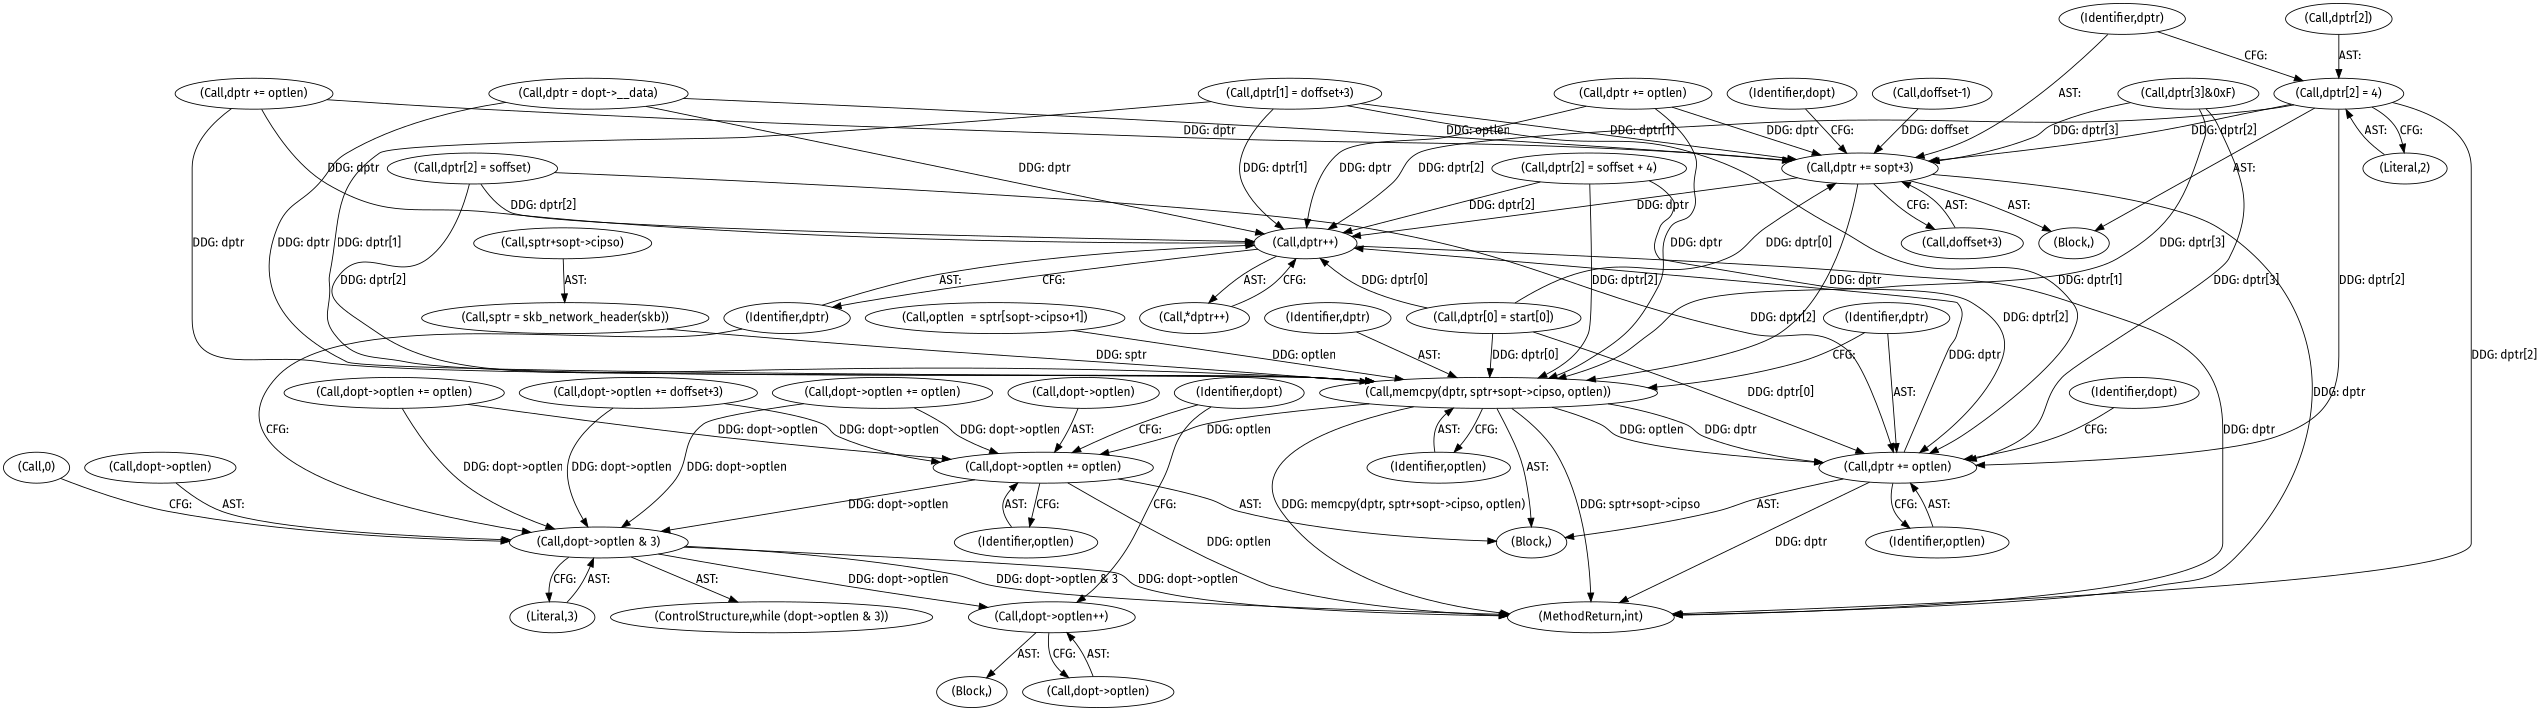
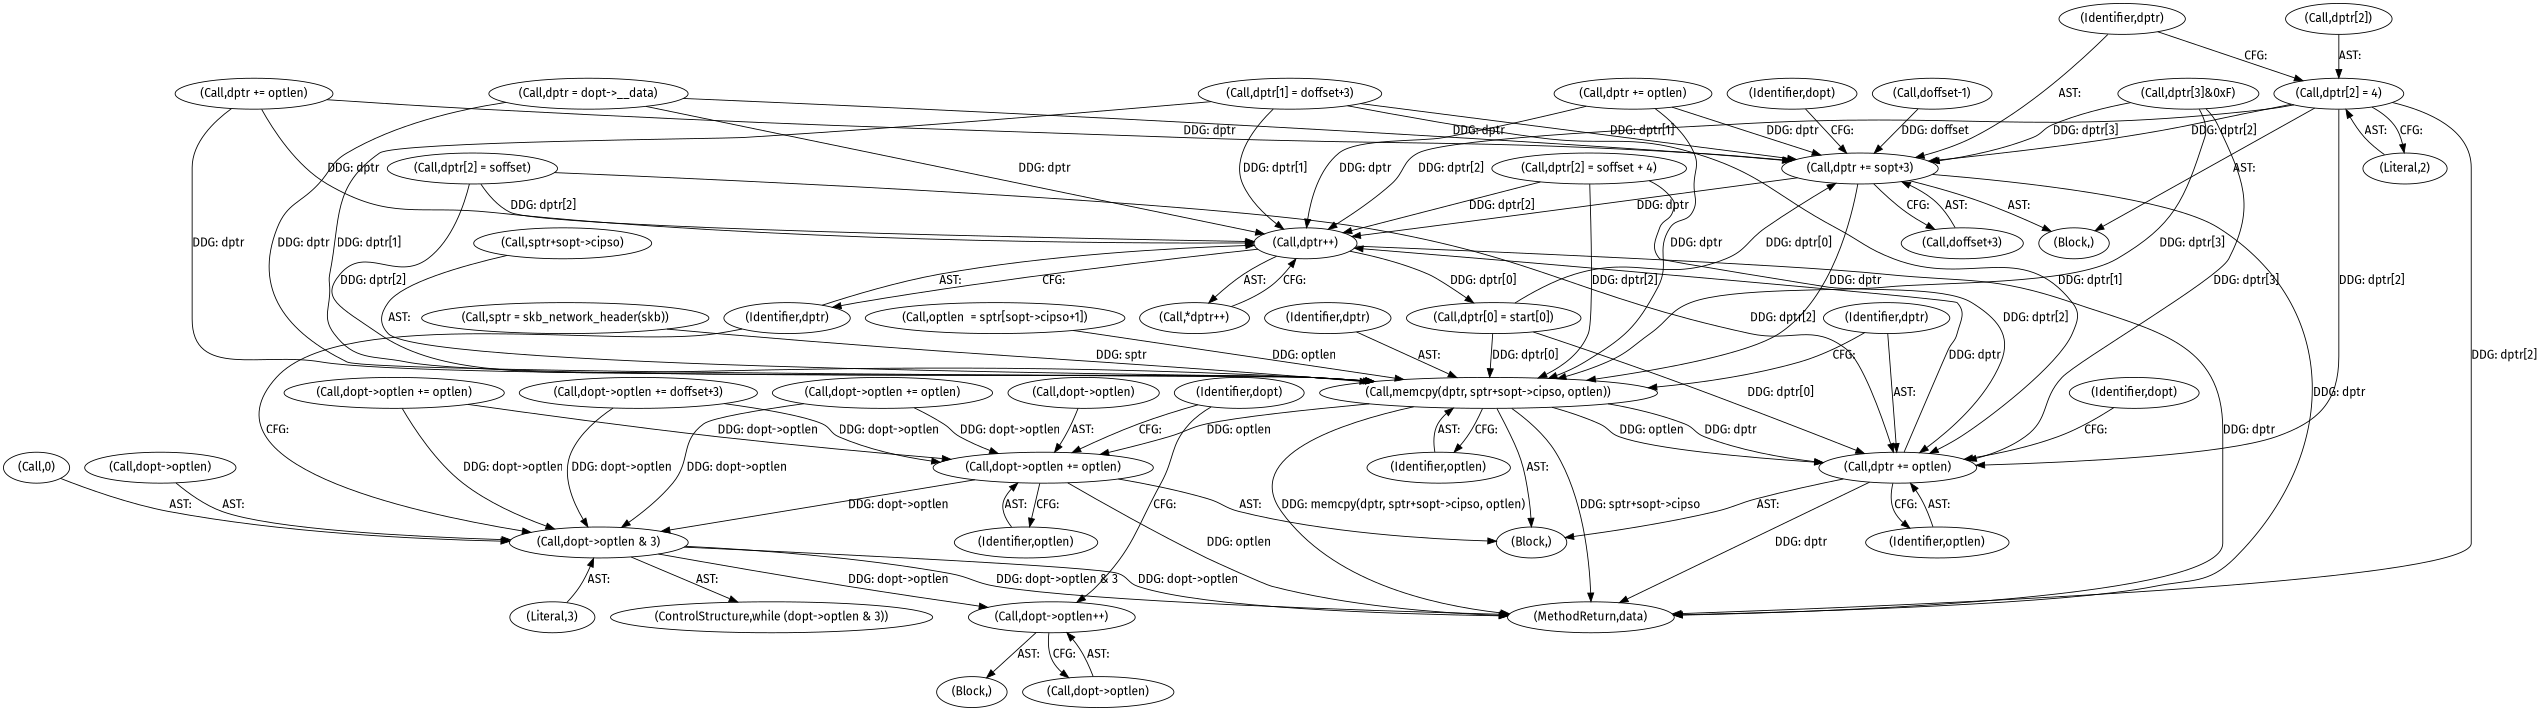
edge "(Call,dptr = dopt->__data)" -> "(Call,dptr += sopt+3)": label "DDG: optlen" -> "DDG: dptr"
edge "(Call,sptr+sopt->cipso)" -> "(Call,sptr = skb_network_header(skb))": now "(Call,sptr+sopt->cipso)" -> "(Call,memcpy(dptr, sptr+sopt->cipso, optlen))"
edge "(Call,dptr[0] = start[0])" -> "(Call,dptr++)": reversed
edge "(Call,0)" -> "(Call,dopt->optlen & 3)": label "CFG: " -> "AST: "
edge "(Call,dopt->optlen & 3)" -> "(Literal,3)": removed, label "CFG:"
node "(MethodReturn,int)": label "(MethodReturn,int)" -> "(MethodReturn,data)"
